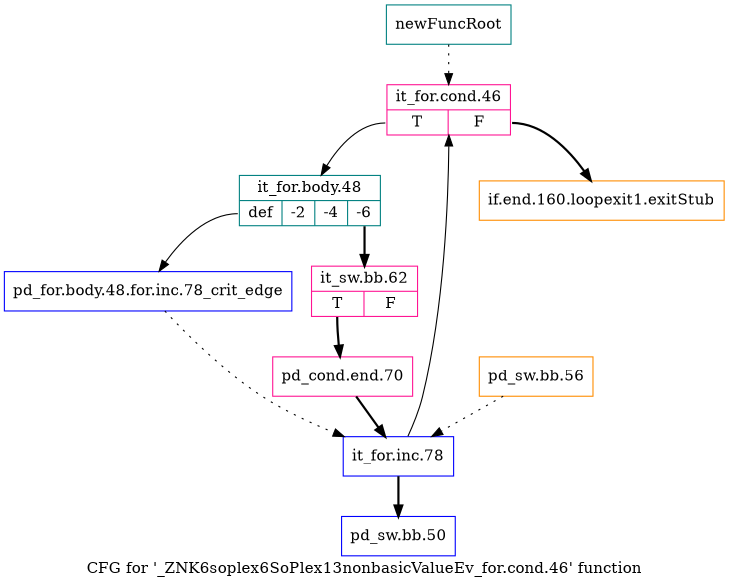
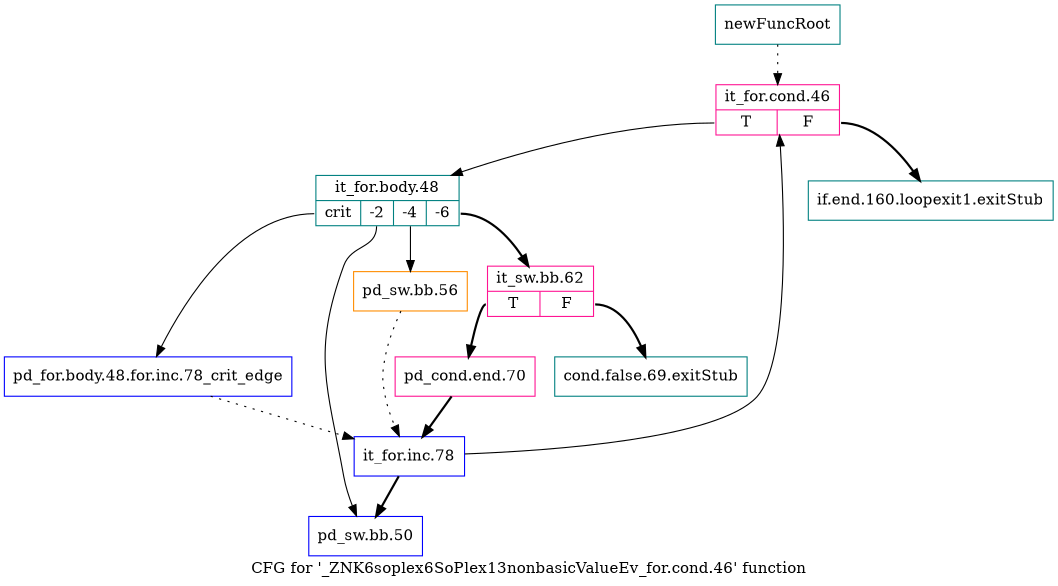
node "if.end.160.loopexit1.exitStub": color darkorange -> teal
node "it_for.body.48": text "def" -> "crit"
edge "it_for.body.48" -> "pd_sw.bb.56": added
edge "it_for.body.48" -> "pd_sw.bb.50": added
node "cond.false.69.exitStub": added
